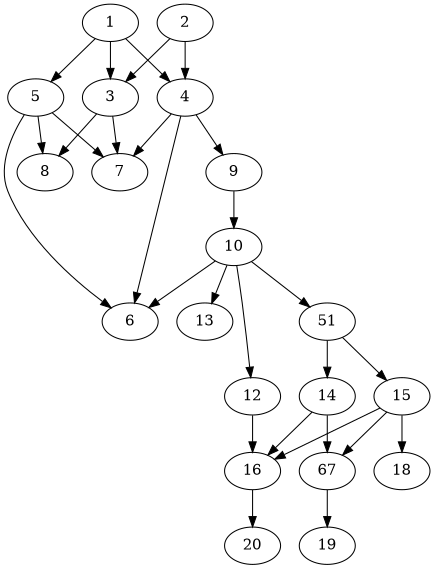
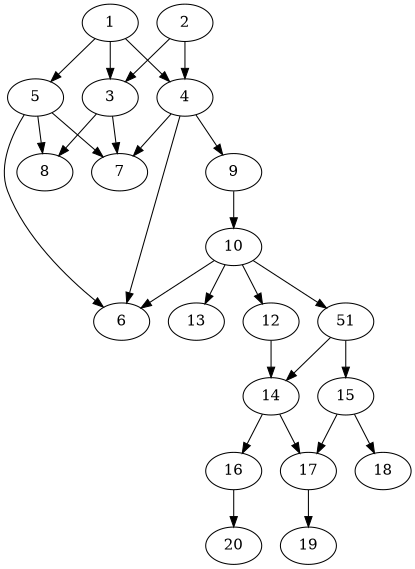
edge "12" -> "16": now "12" -> "14"
edge "15" -> "16": removed
node "67": label "67" -> "17"
